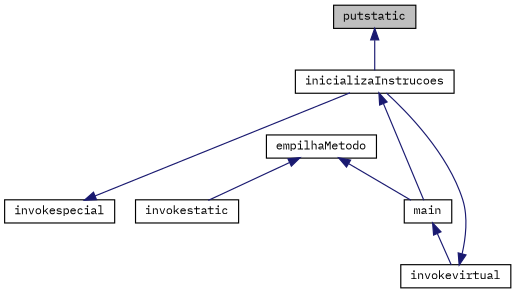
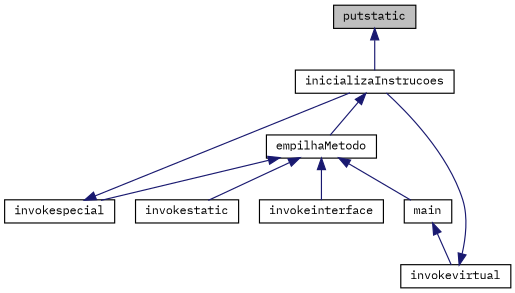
edge "main" -> "inicializaInstrucoes": now "empilhaMetodo" -> "inicializaInstrucoes"
edge "invokespecial" -> "empilhaMetodo": added
node "invokeinterface": added
